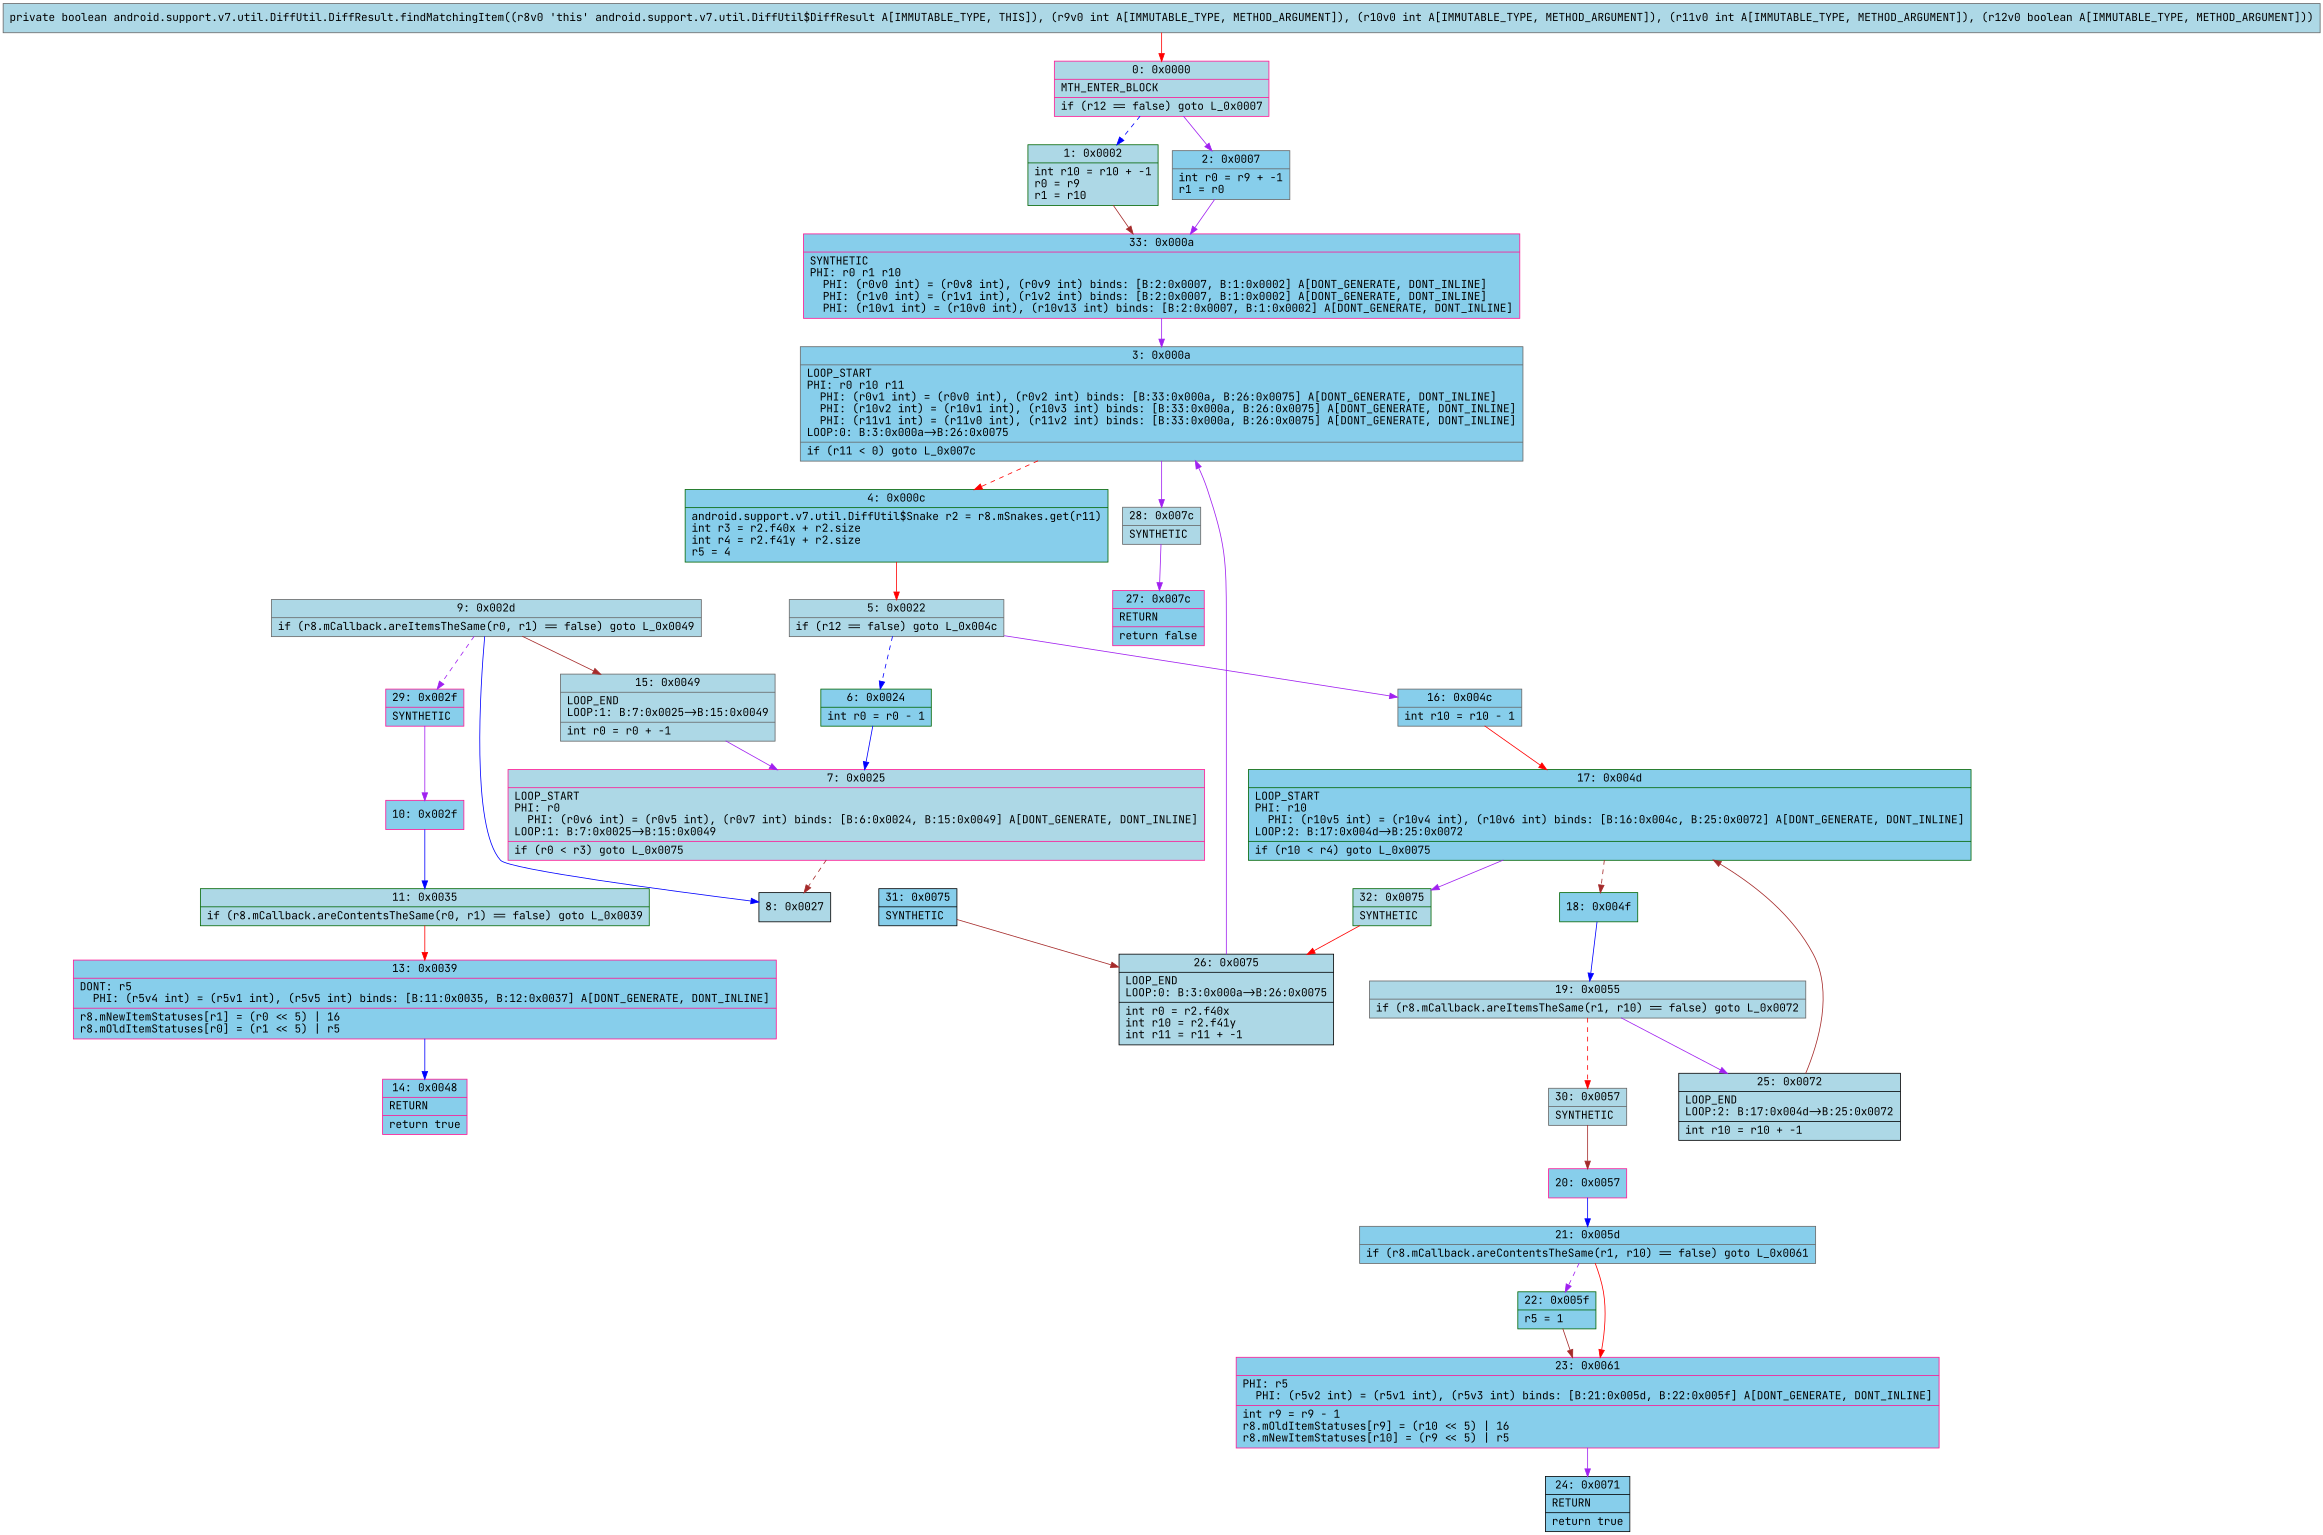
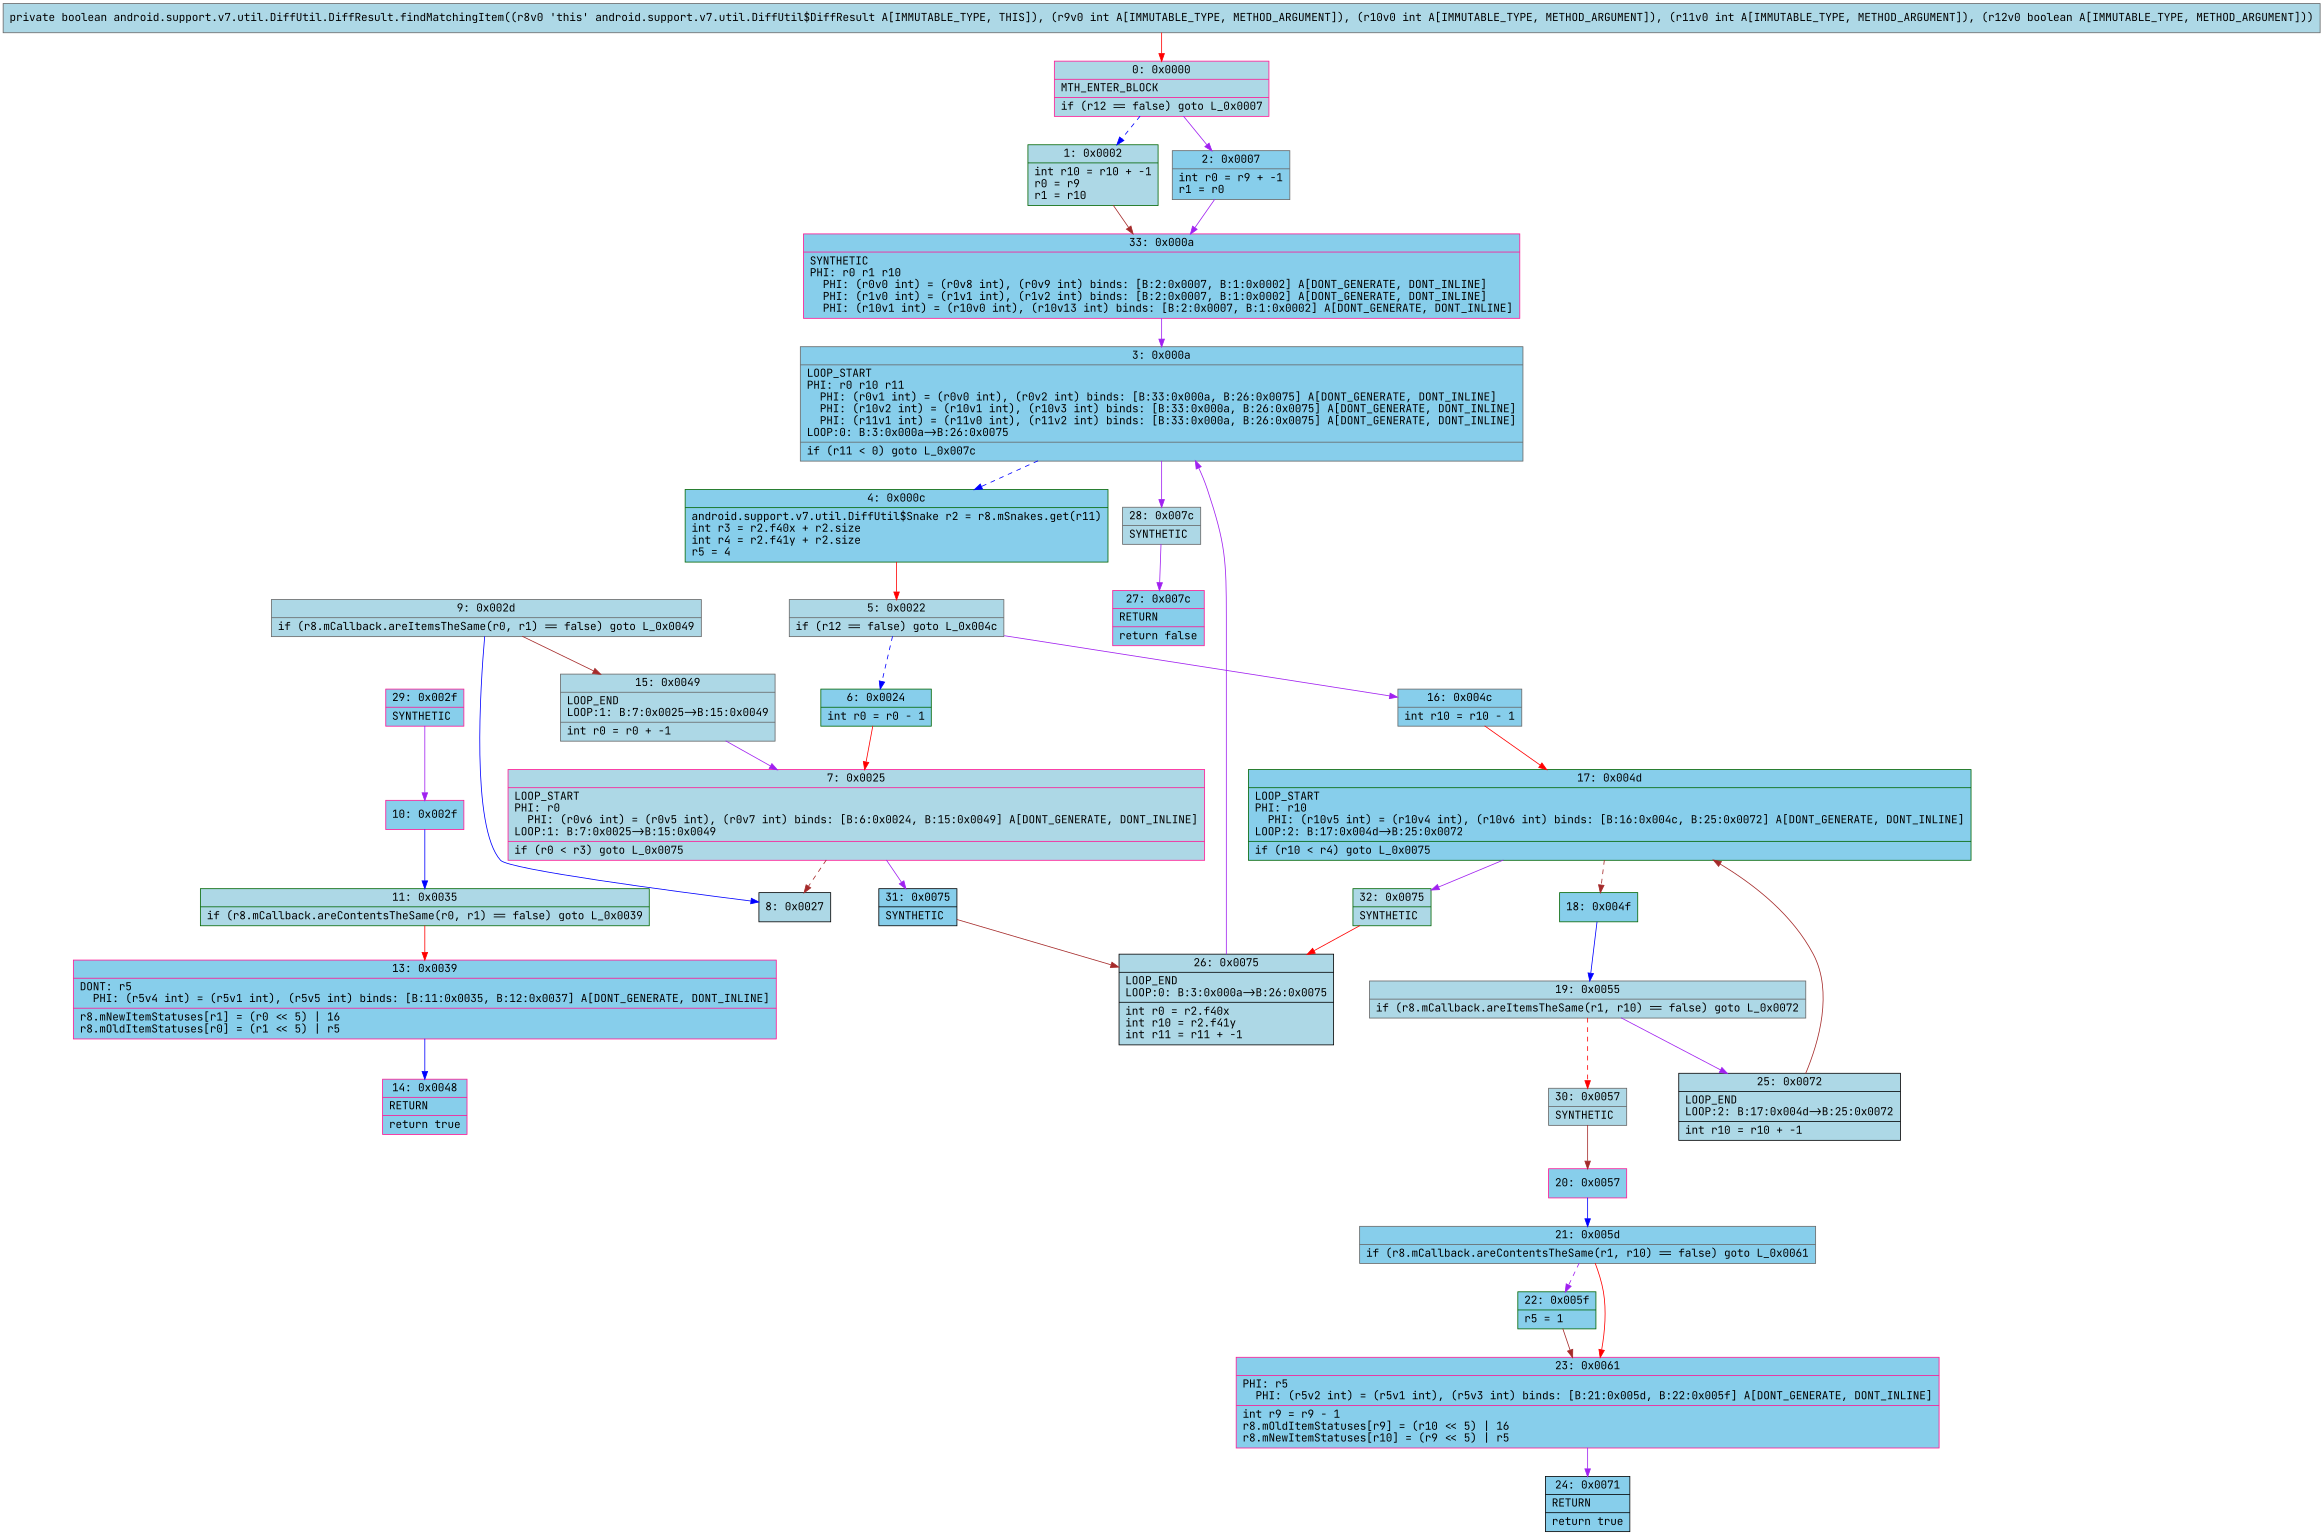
edge "3: 0x000a" -> "4: 0x000c": color red -> blue
edge "9: 0x002d" -> "29: 0x002f": removed
edge "6: 0x0024" -> "7: 0x0025": color blue -> red
edge "7: 0x0025" -> "31: 0x0075": added
